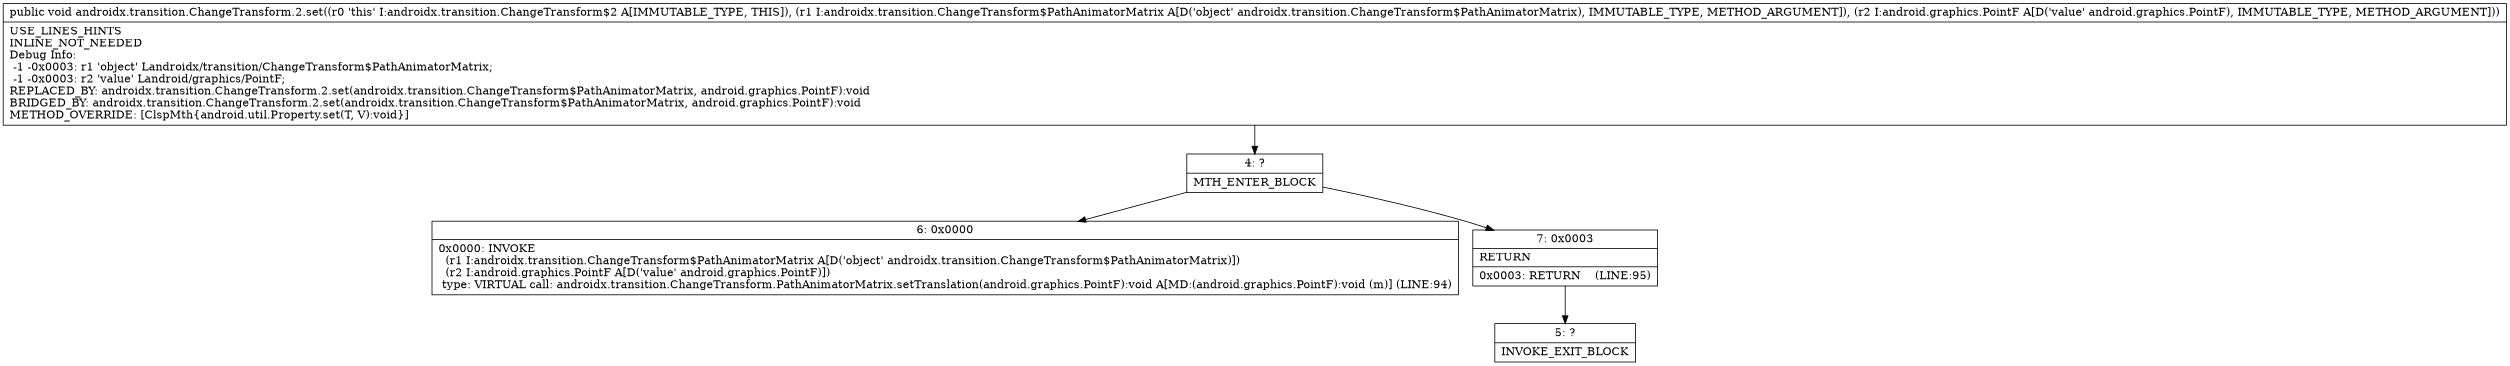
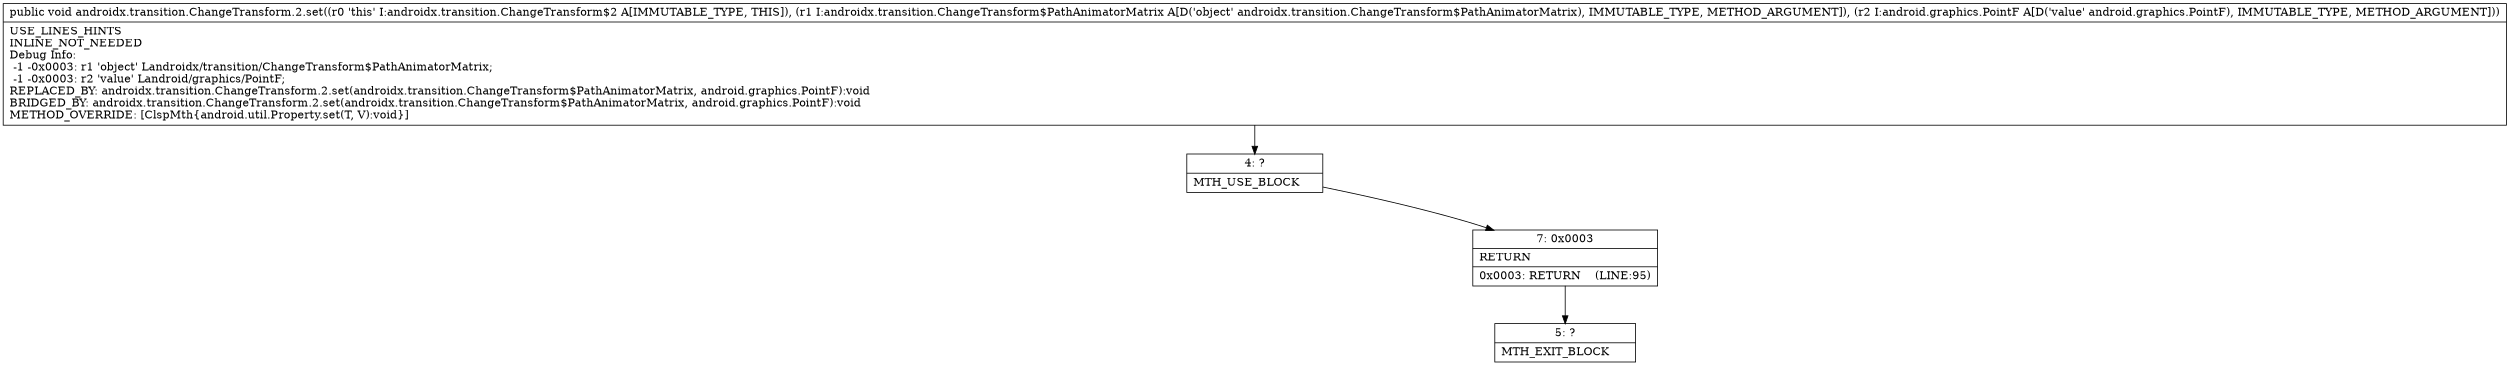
node "4: ?": text "MTH_ENTER_BLOCK" -> "MTH_USE_BLOCK"
node "6: 0x0000": removed
node "5: ?": text "INVOKE_EXIT_BLOCK" -> "MTH_EXIT_BLOCK"
